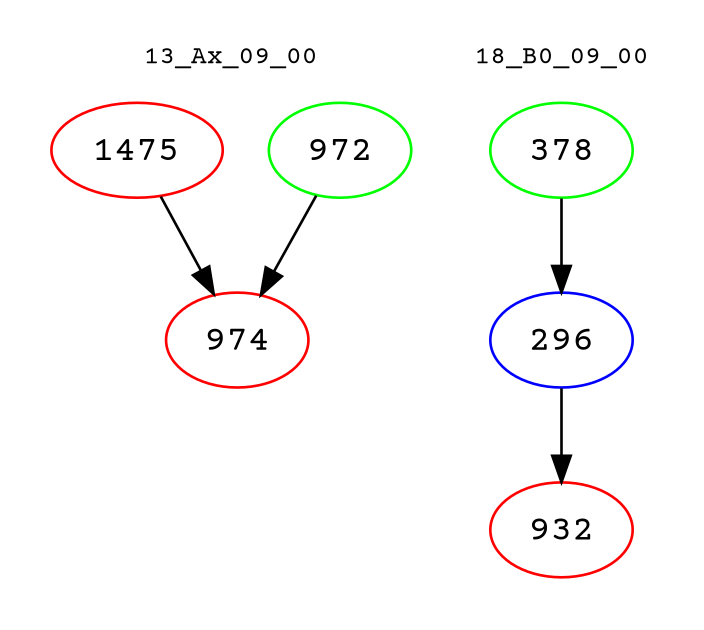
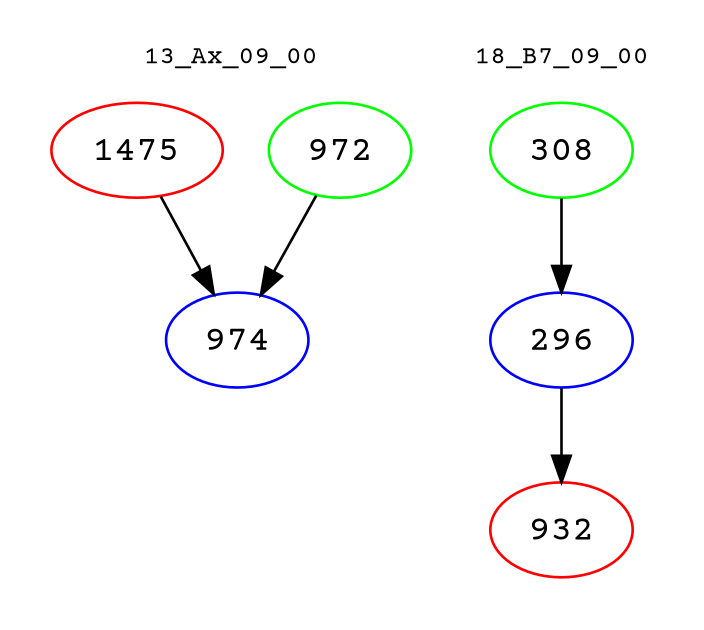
cluster "18_B0_09_00": label "18_B0_09_00" -> "18_B7_09_00"
node "378": label "378" -> "308"
node "974": color red -> blue
